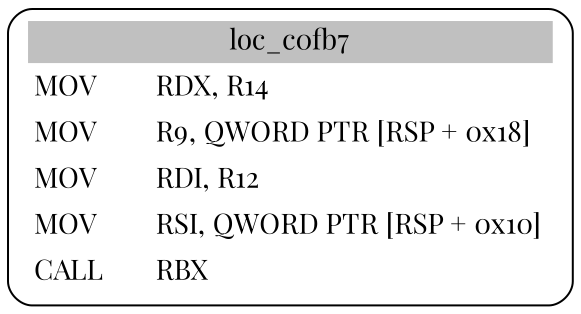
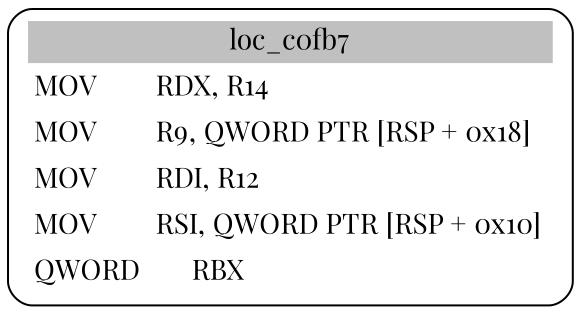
node "loc_c0fb7": text "CALL       RBX" -> "QWORD       RBX"
